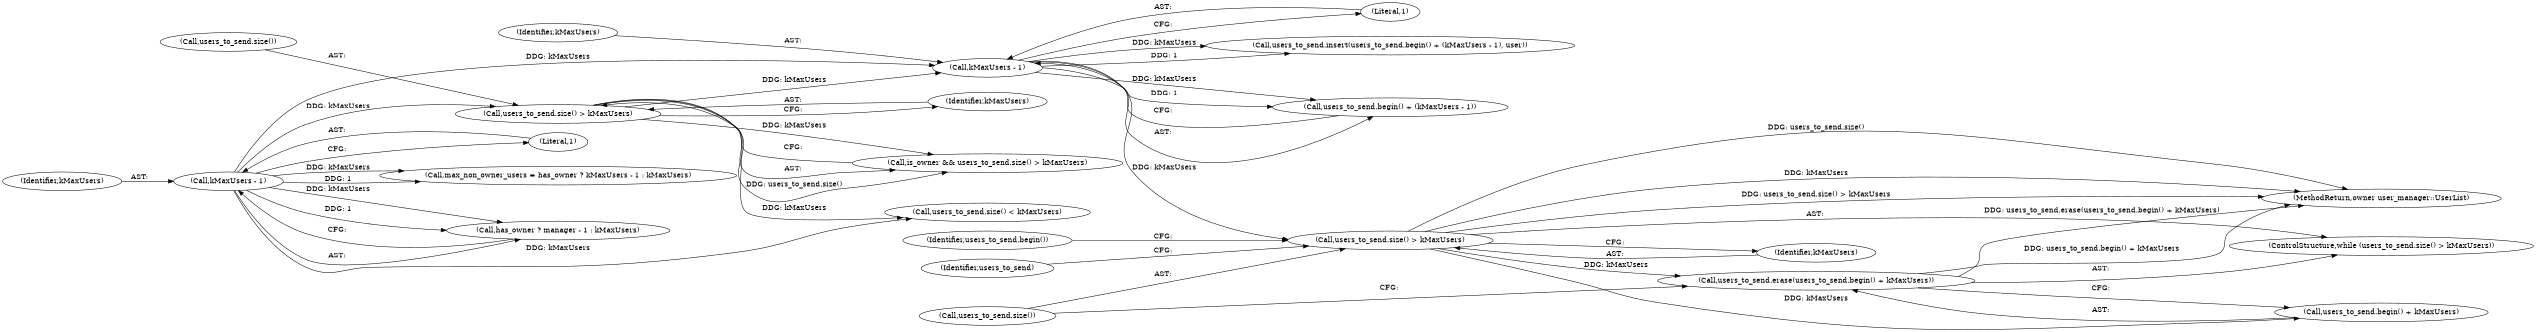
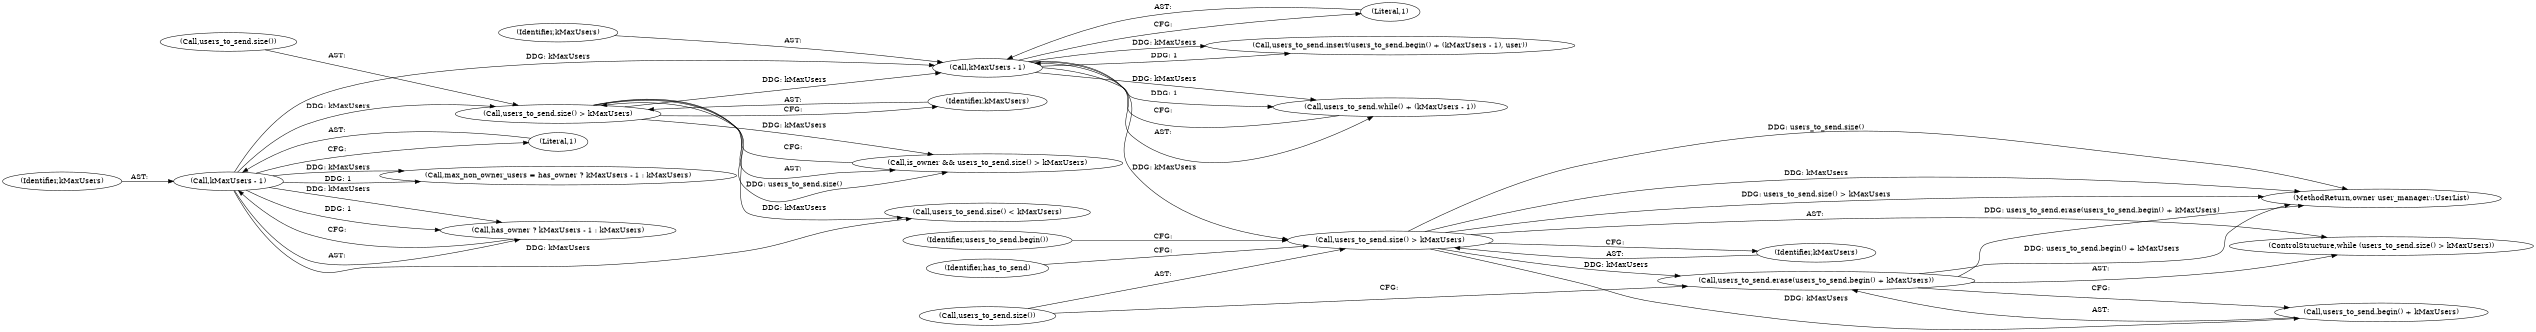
node "(Call,users_to_send.begin() + (kMaxUsers - 1))": label "(Call,users_to_send.begin() + (kMaxUsers - 1))" -> "(Call,users_to_send.while() + (kMaxUsers - 1))"
node "(Call,has_owner ? manager - 1 : kMaxUsers)": label "(Call,has_owner ? manager - 1 : kMaxUsers)" -> "(Call,has_owner ? kMaxUsers - 1 : kMaxUsers)"
node "(Identifier,users_to_send)": label "(Identifier,users_to_send)" -> "(Identifier,has_to_send)"
